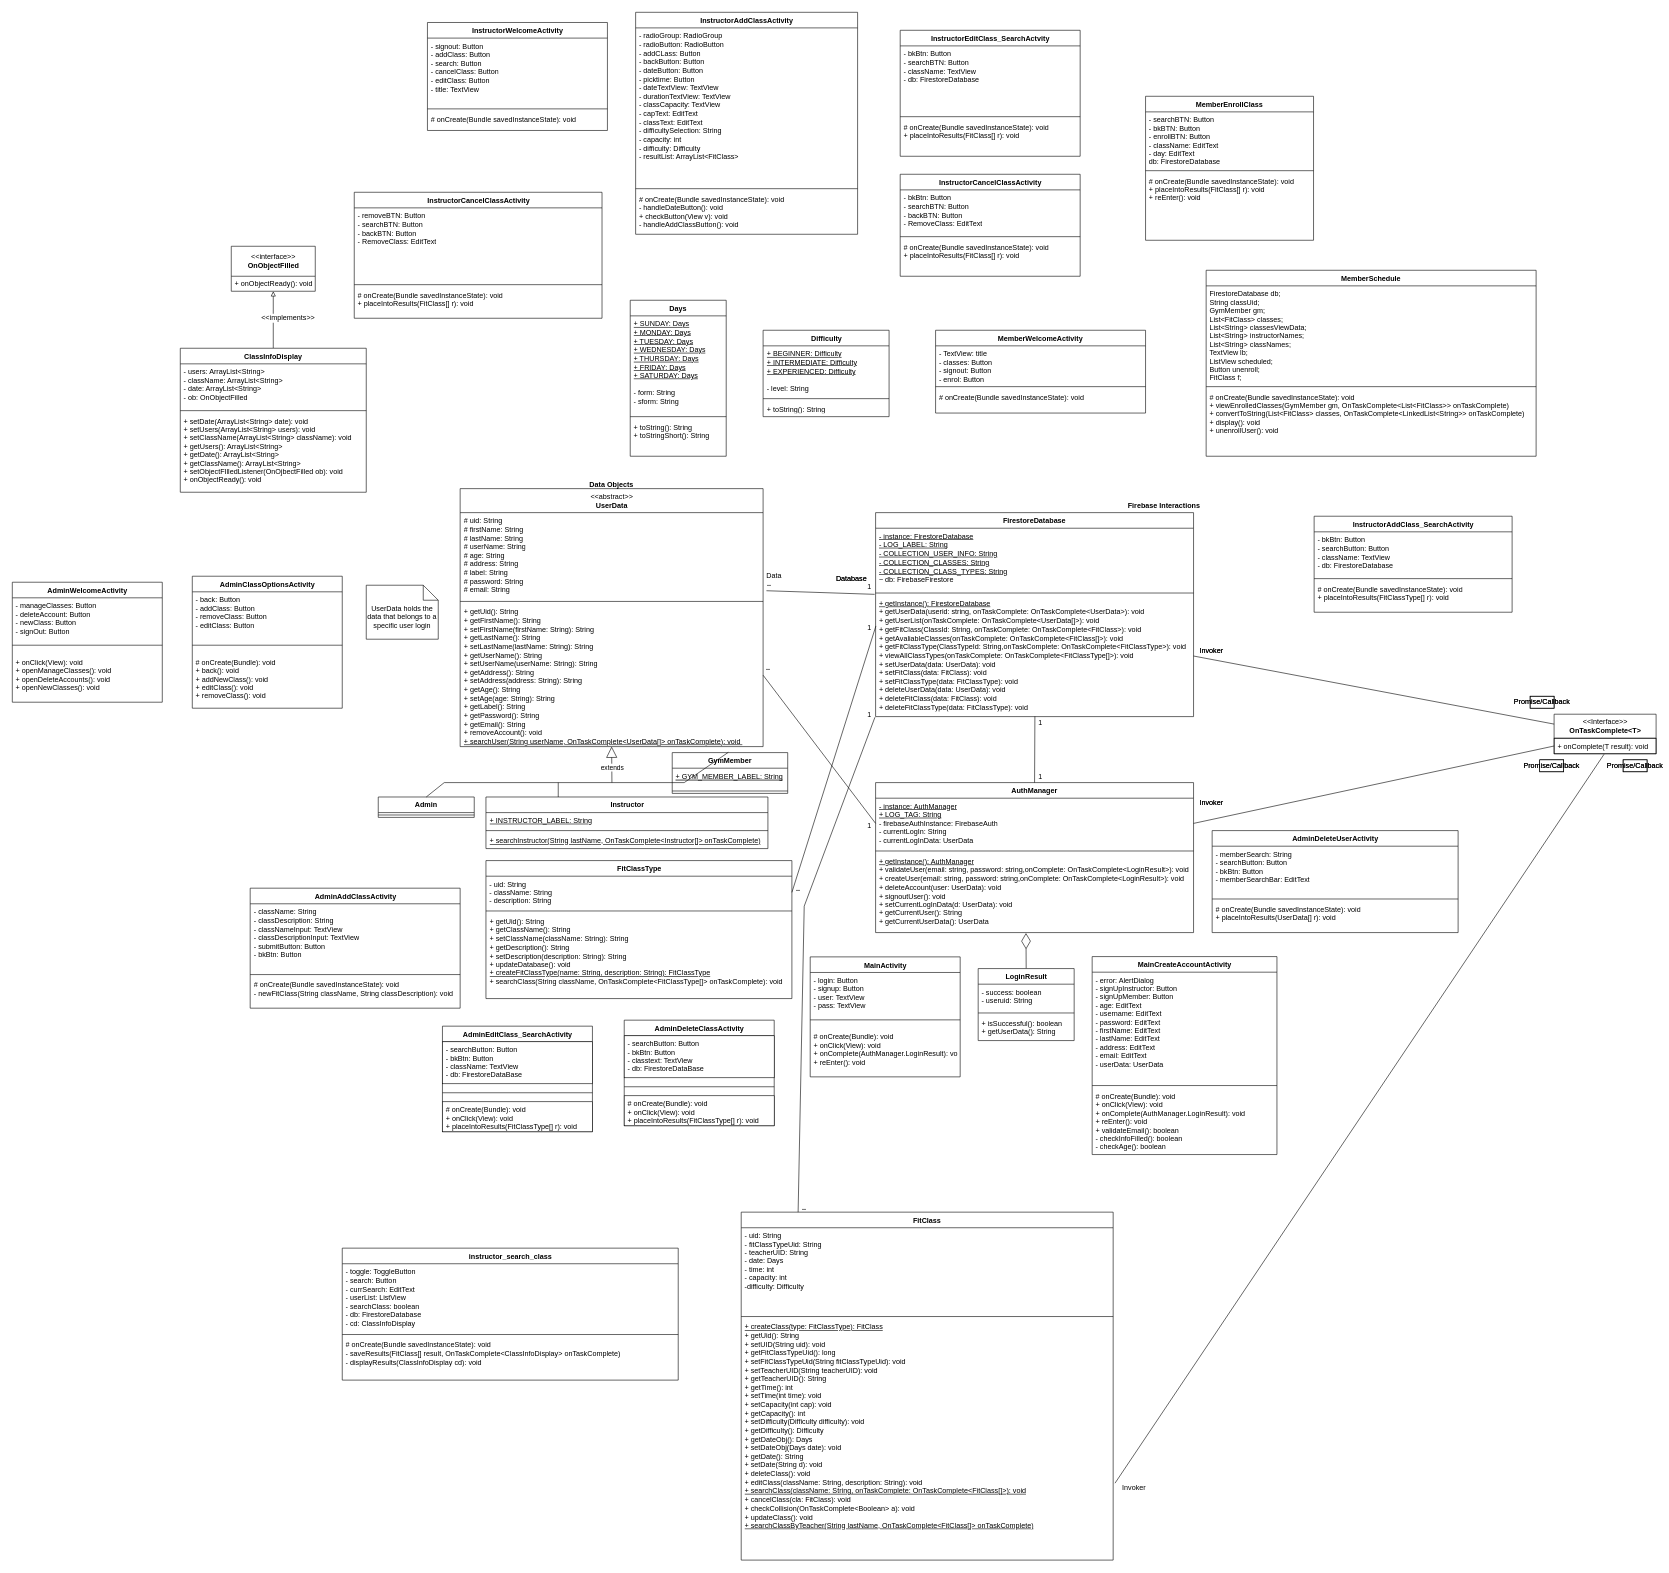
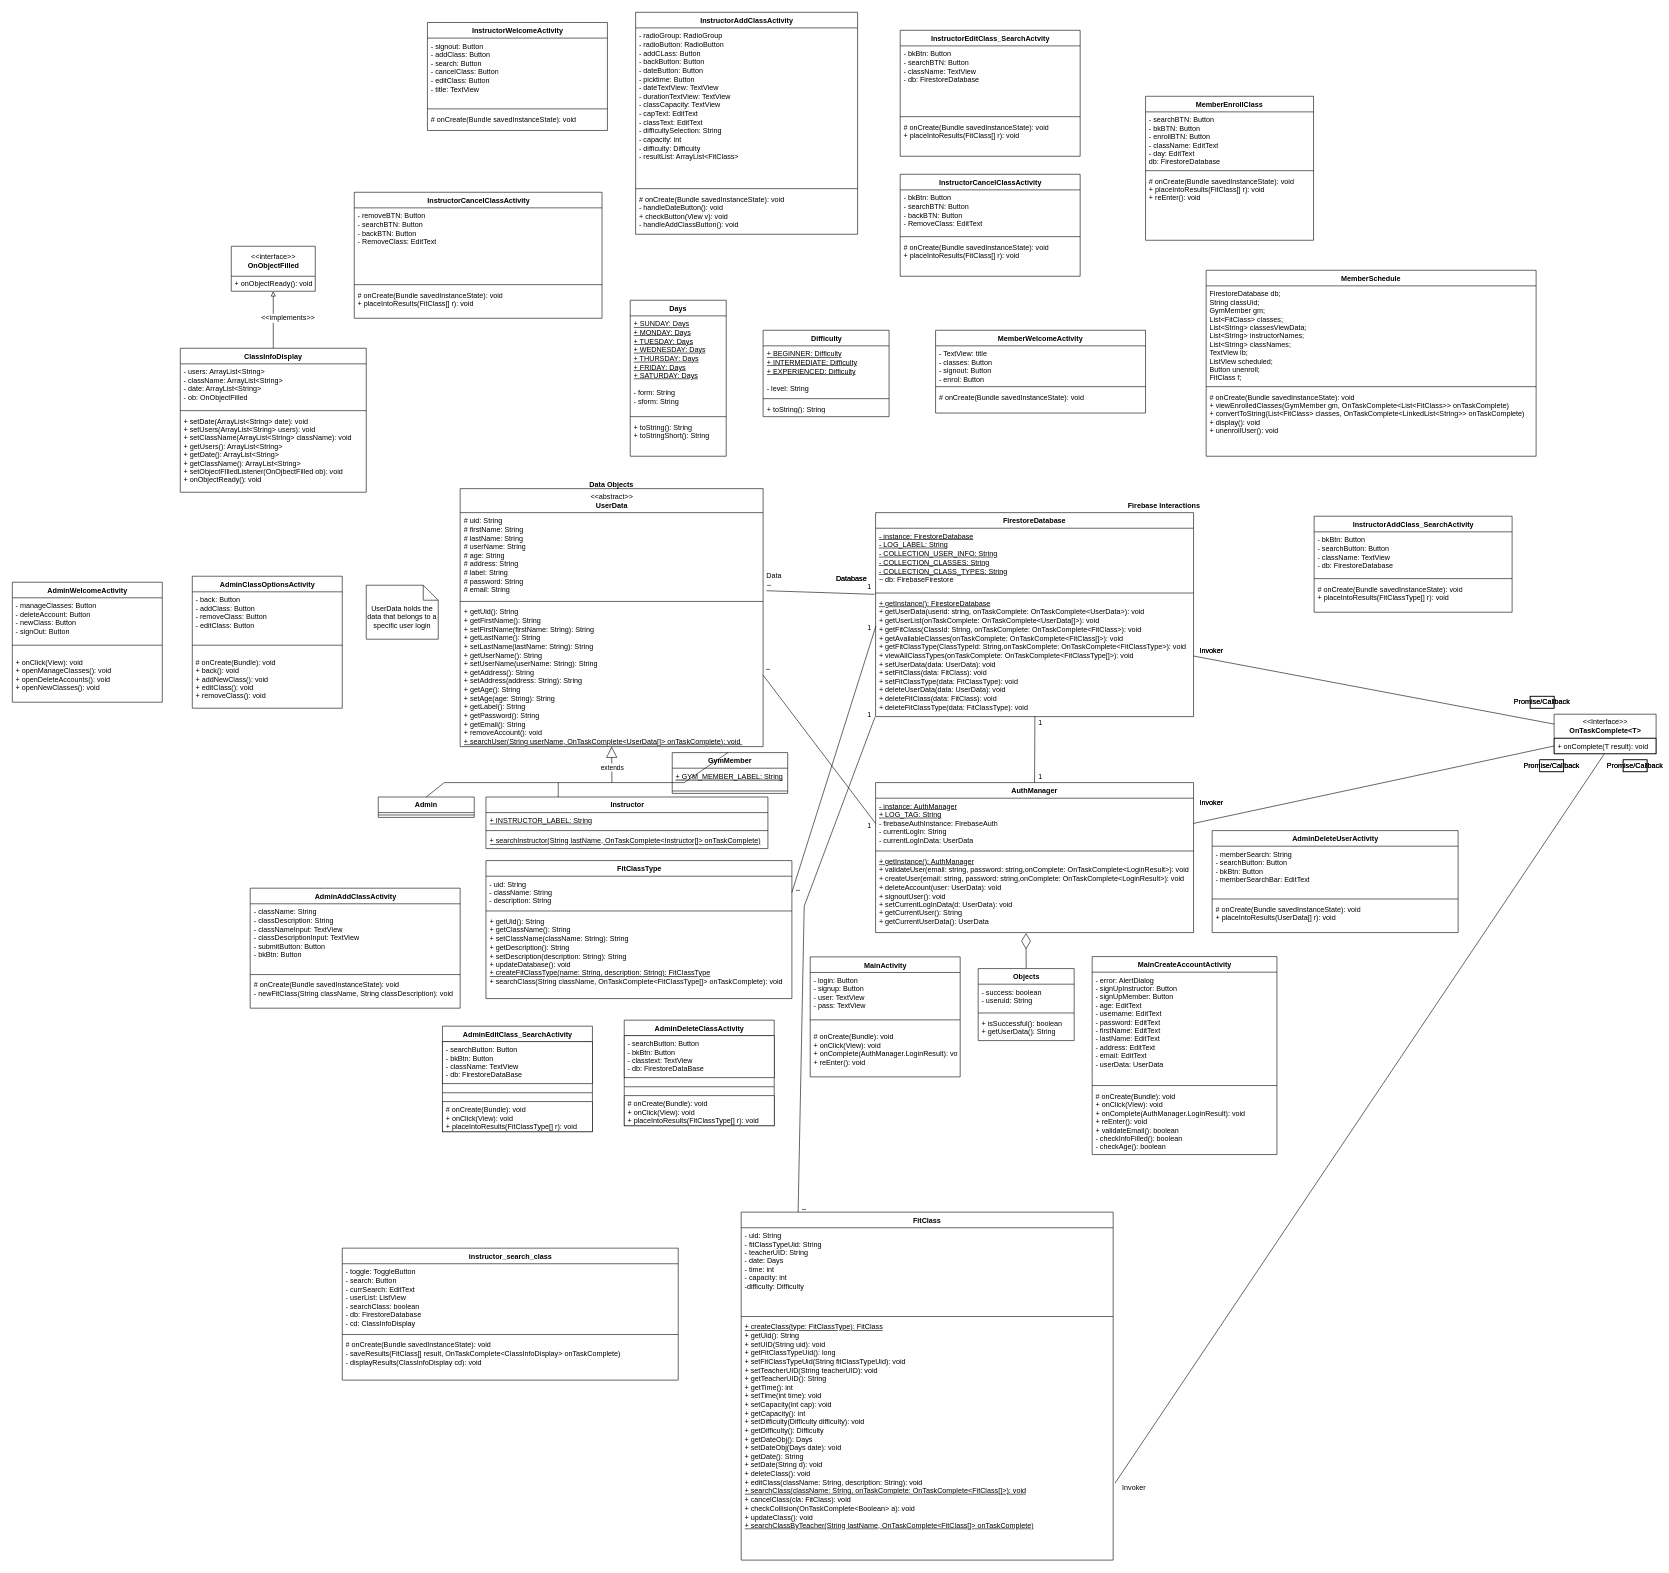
node "LoginResult": label "LoginResult" -> "Objects"
